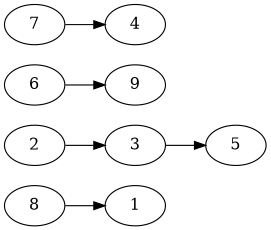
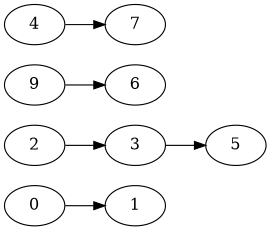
edge "7" -> "4": reversed
edge "6" -> "9": reversed
node "8": label "8" -> "0"
